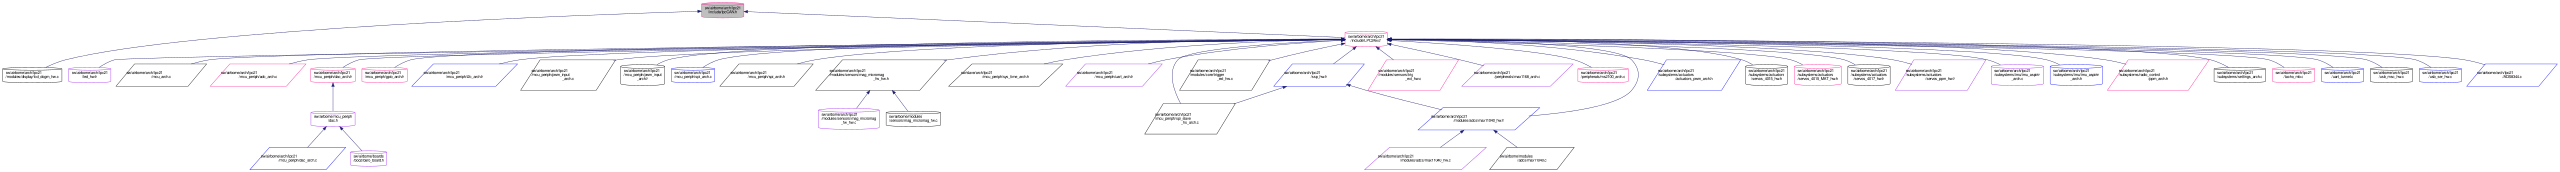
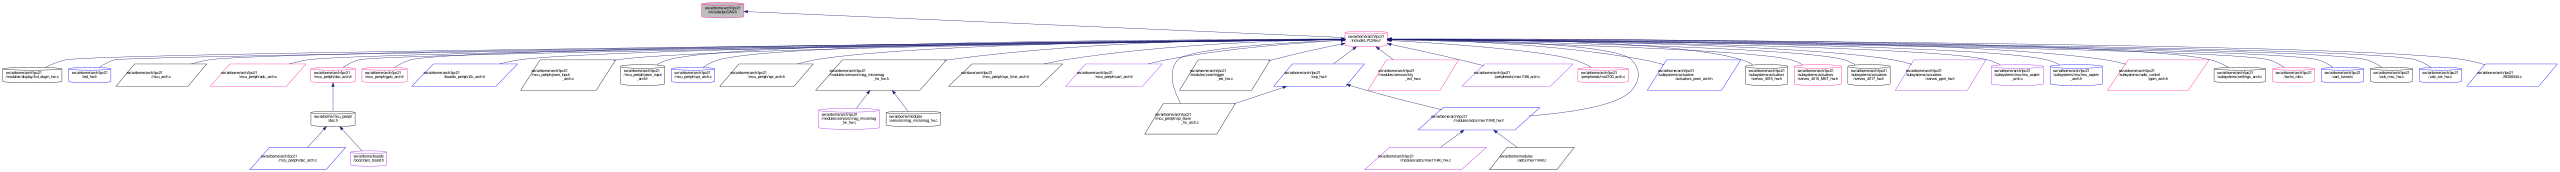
edge "sw/airborne/arch/lpc21 /modules/display/lcd_dogm_hw.c" -> "sw/airborne/arch/lpc21 /include/lpcCAN.h": now "sw/airborne/arch/lpc21 /modules/display/lcd_dogm_hw.c" -> "sw/airborne/arch/lpc21 /include/LPC24xx.h"
node "sw/airborne/arch/lpc21 /led_hw.h": color purple -> blue
node "sw/airborne/arch/lpc21 /mcu_periph/i2c_arch.h": label "sw/airborne/arch/lpc21 /mcu_periph/i2c_arch.h" -> "sw/airborne/arch/lpc21 /boards_periph/i2c_arch.h"
node "sw/airborne/mcu_periph /dac.h": color purple -> black
